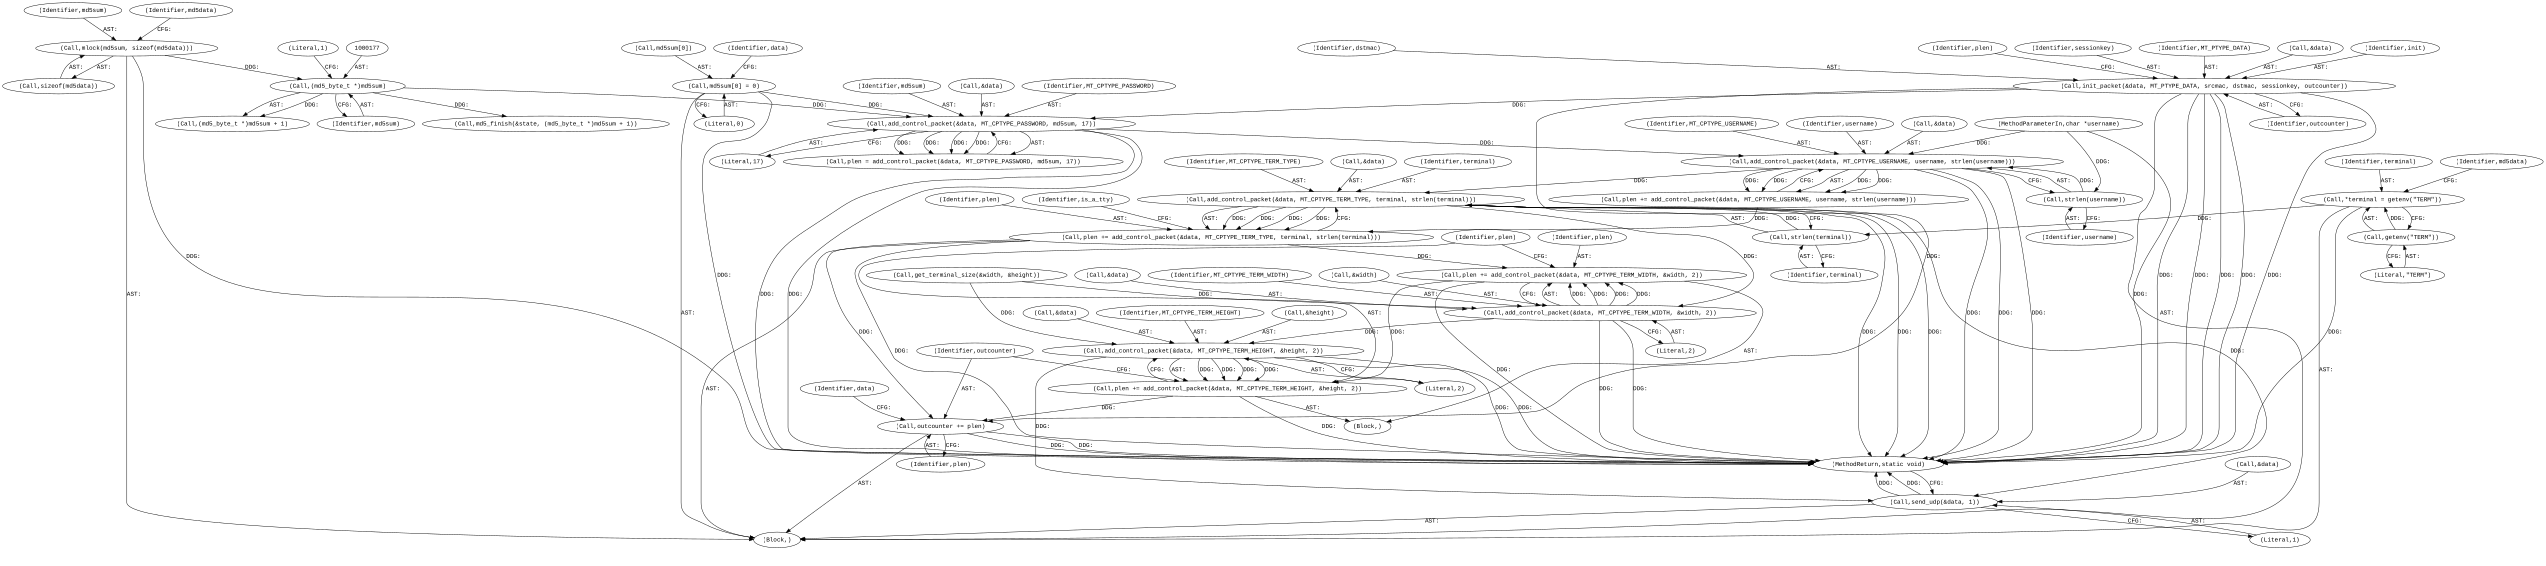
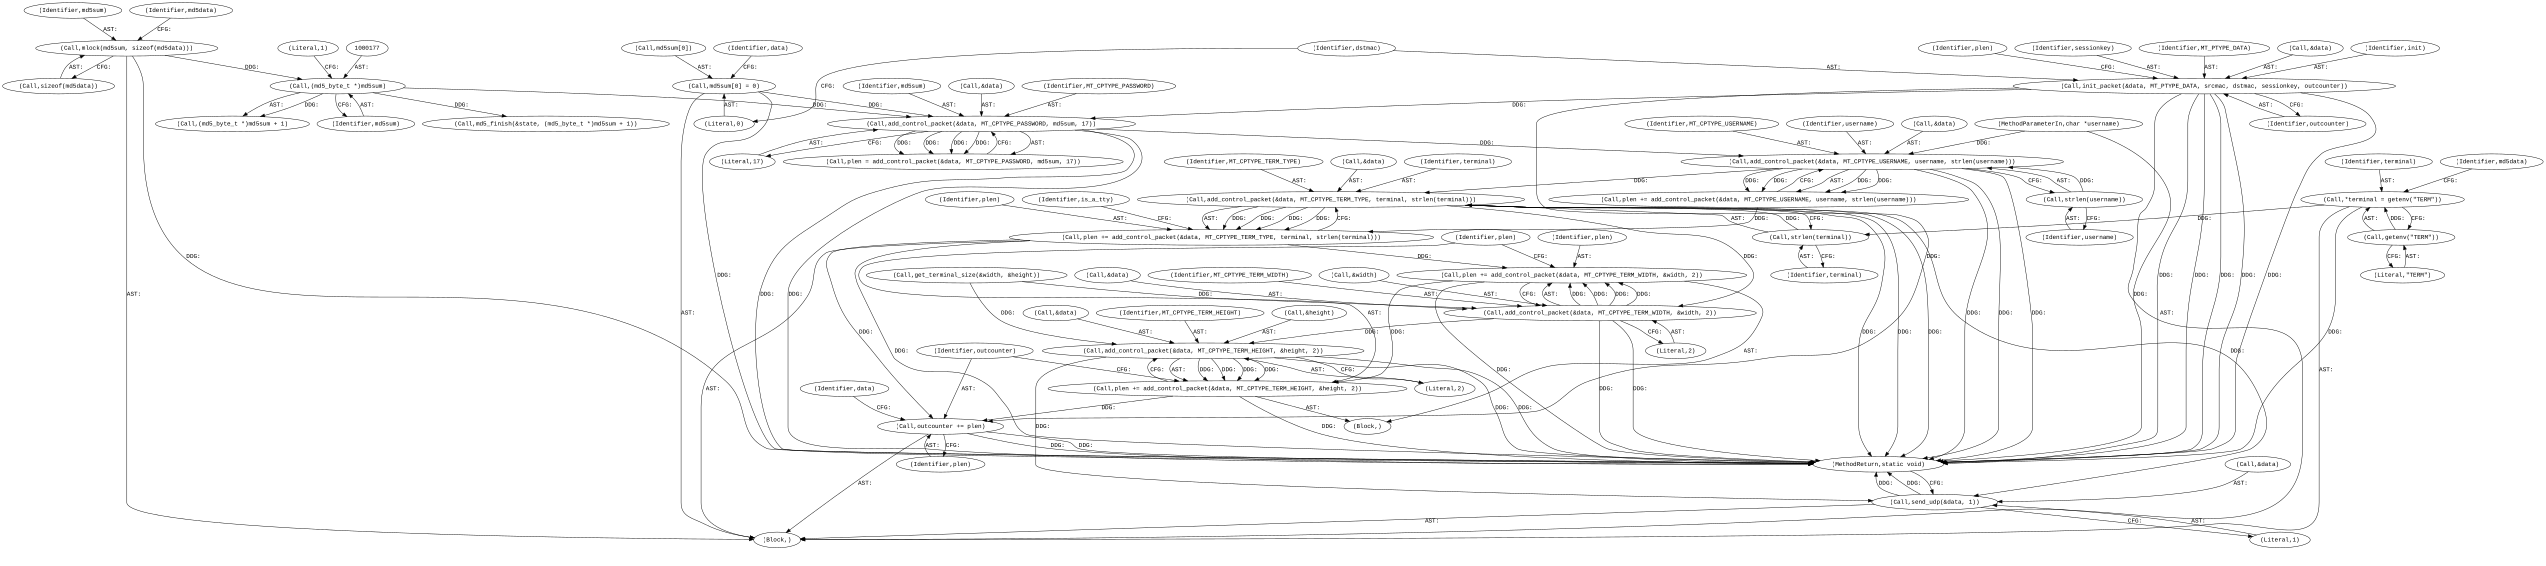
edge "(Call,mlock(md5sum, sizeof(md5data)))" -> "(Call,sizeof(md5data))": label "AST: " -> "CFG: "
edge "(Call,md5sum[0] = 0)" -> "(Literal,0)": now "(Identifier,dstmac)" -> "(Literal,0)"
edge "(MethodParameterIn,char *username)" -> "(Call,strlen(username))": removed, label "DDG:"
